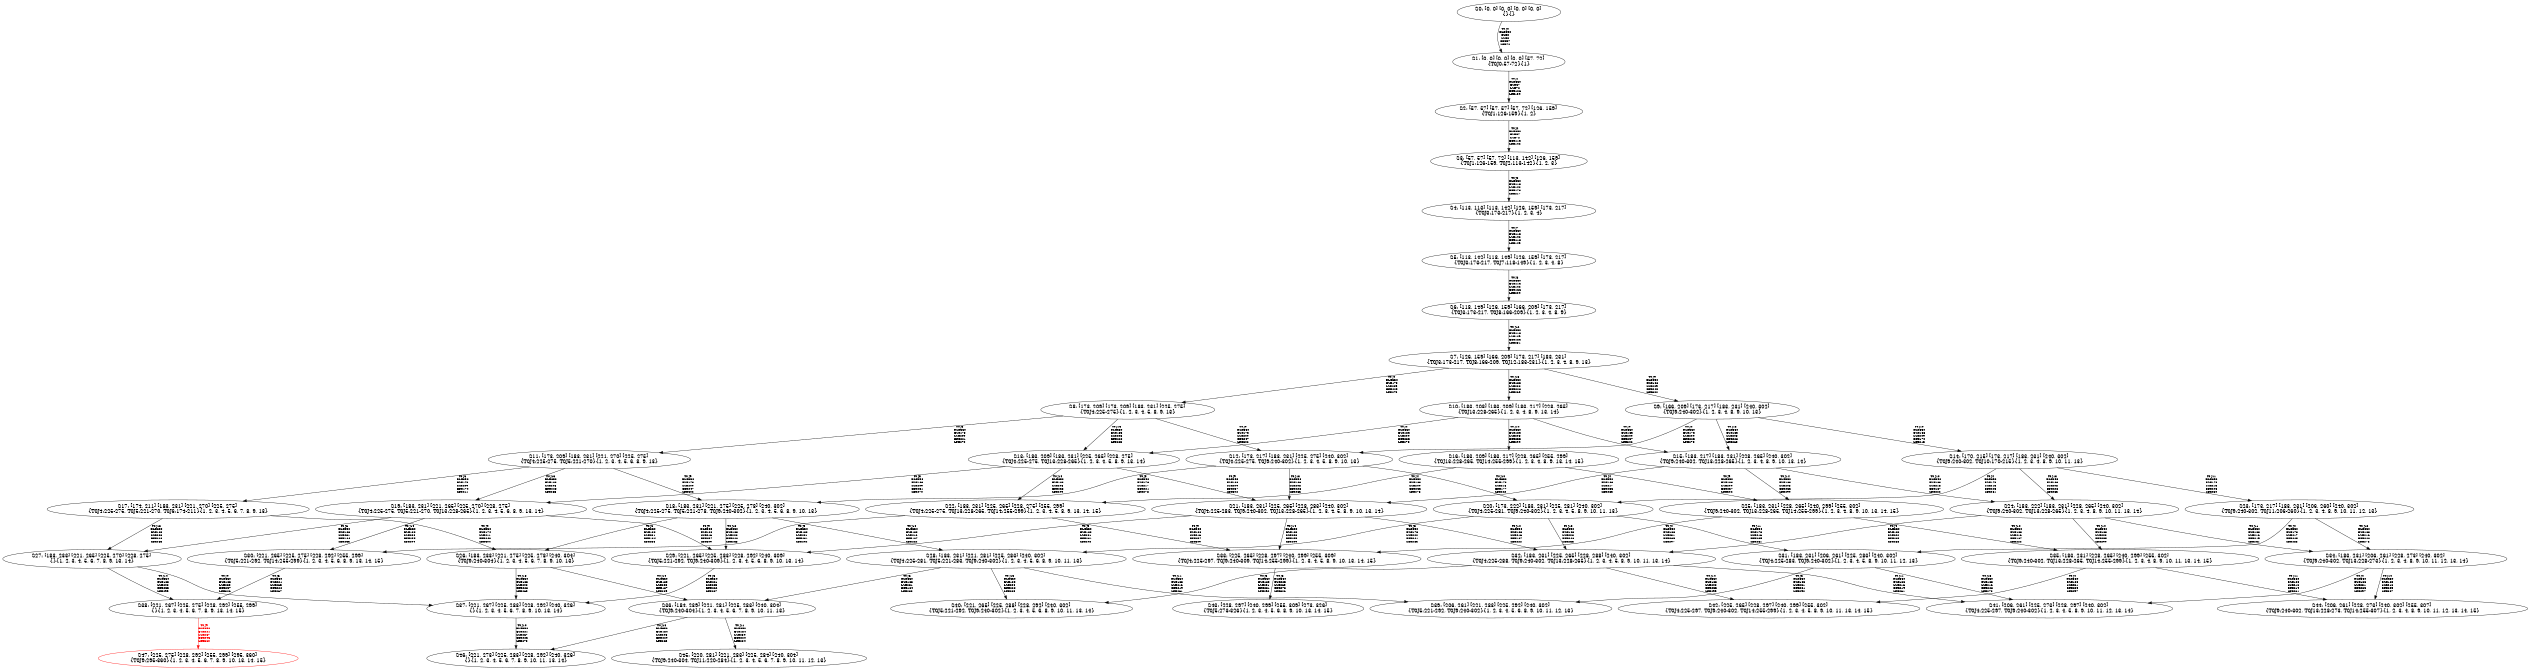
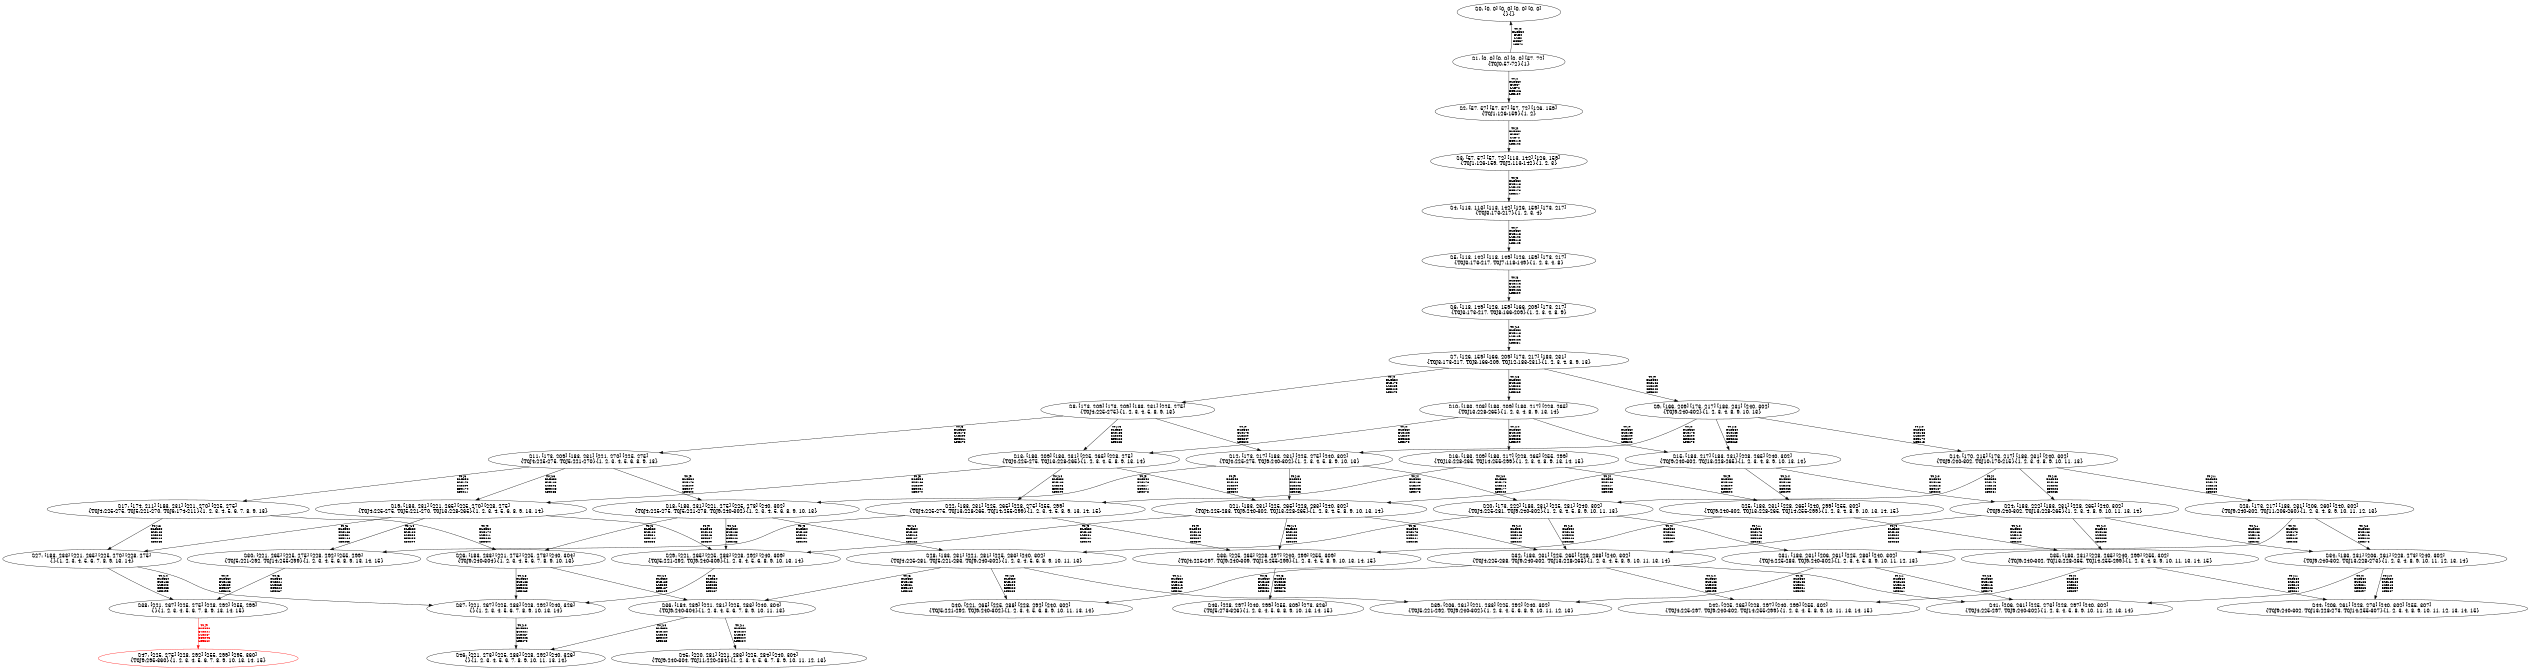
edge "S0: [0, 0] [0, 0] [0, 0] [0, 0] {}{}" -> "S1: [0, 0] [0, 0] [0, 0] [57, 72] {T0J0:57-72}{1}": reversed
